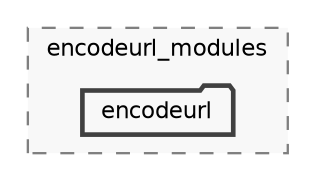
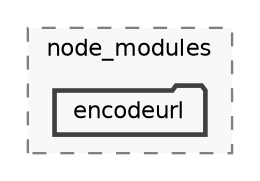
cluster "encodeurl_modules": label "encodeurl_modules" -> "node_modules"
